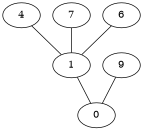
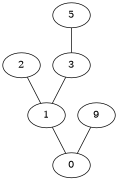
node "4": label "4" -> "2"
node "7": label "7" -> "3"
node "5": added
node "6": removed
